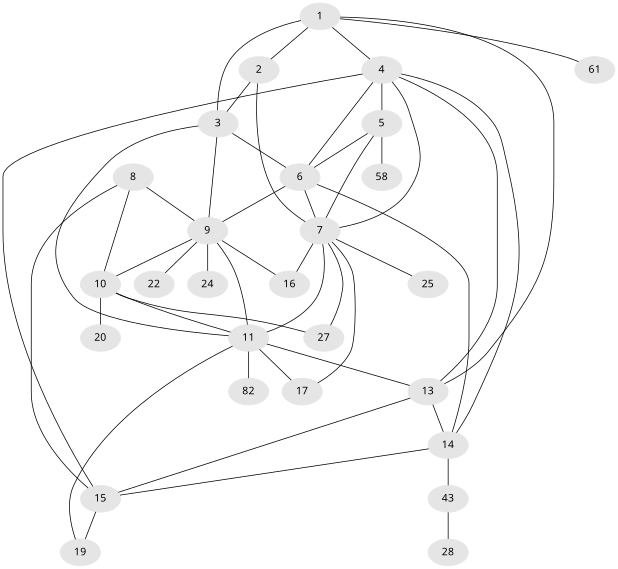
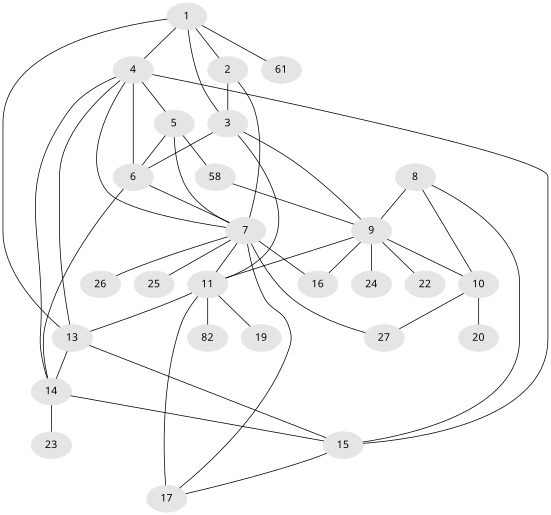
edge "6" -- "9": now "58" -- "9"
node "26": added
edge "10" -- "11": removed
node "43": label "43" -> "23"
edge "15" -- "19": now "15" -- "17"
node "28": removed
